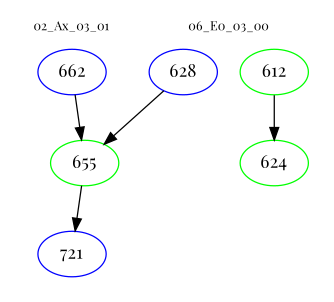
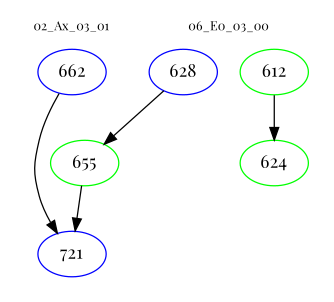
edge "662" -> "655": now "662" -> "721"
